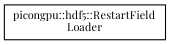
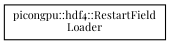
node "picongpu::hdf5::RestartField Loader": label "picongpu::hdf5::RestartField Loader" -> "picongpu::hdf4::RestartField Loader"
